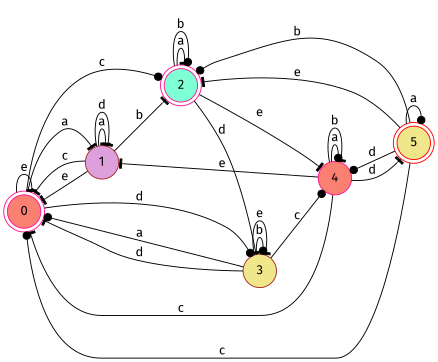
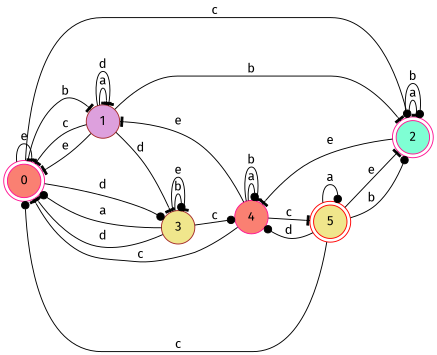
edge "0" -> "1": label "a" -> "b"
edge "2" -> "3": now "1" -> "3"
edge "4" -> "5": label "d" -> "c"
